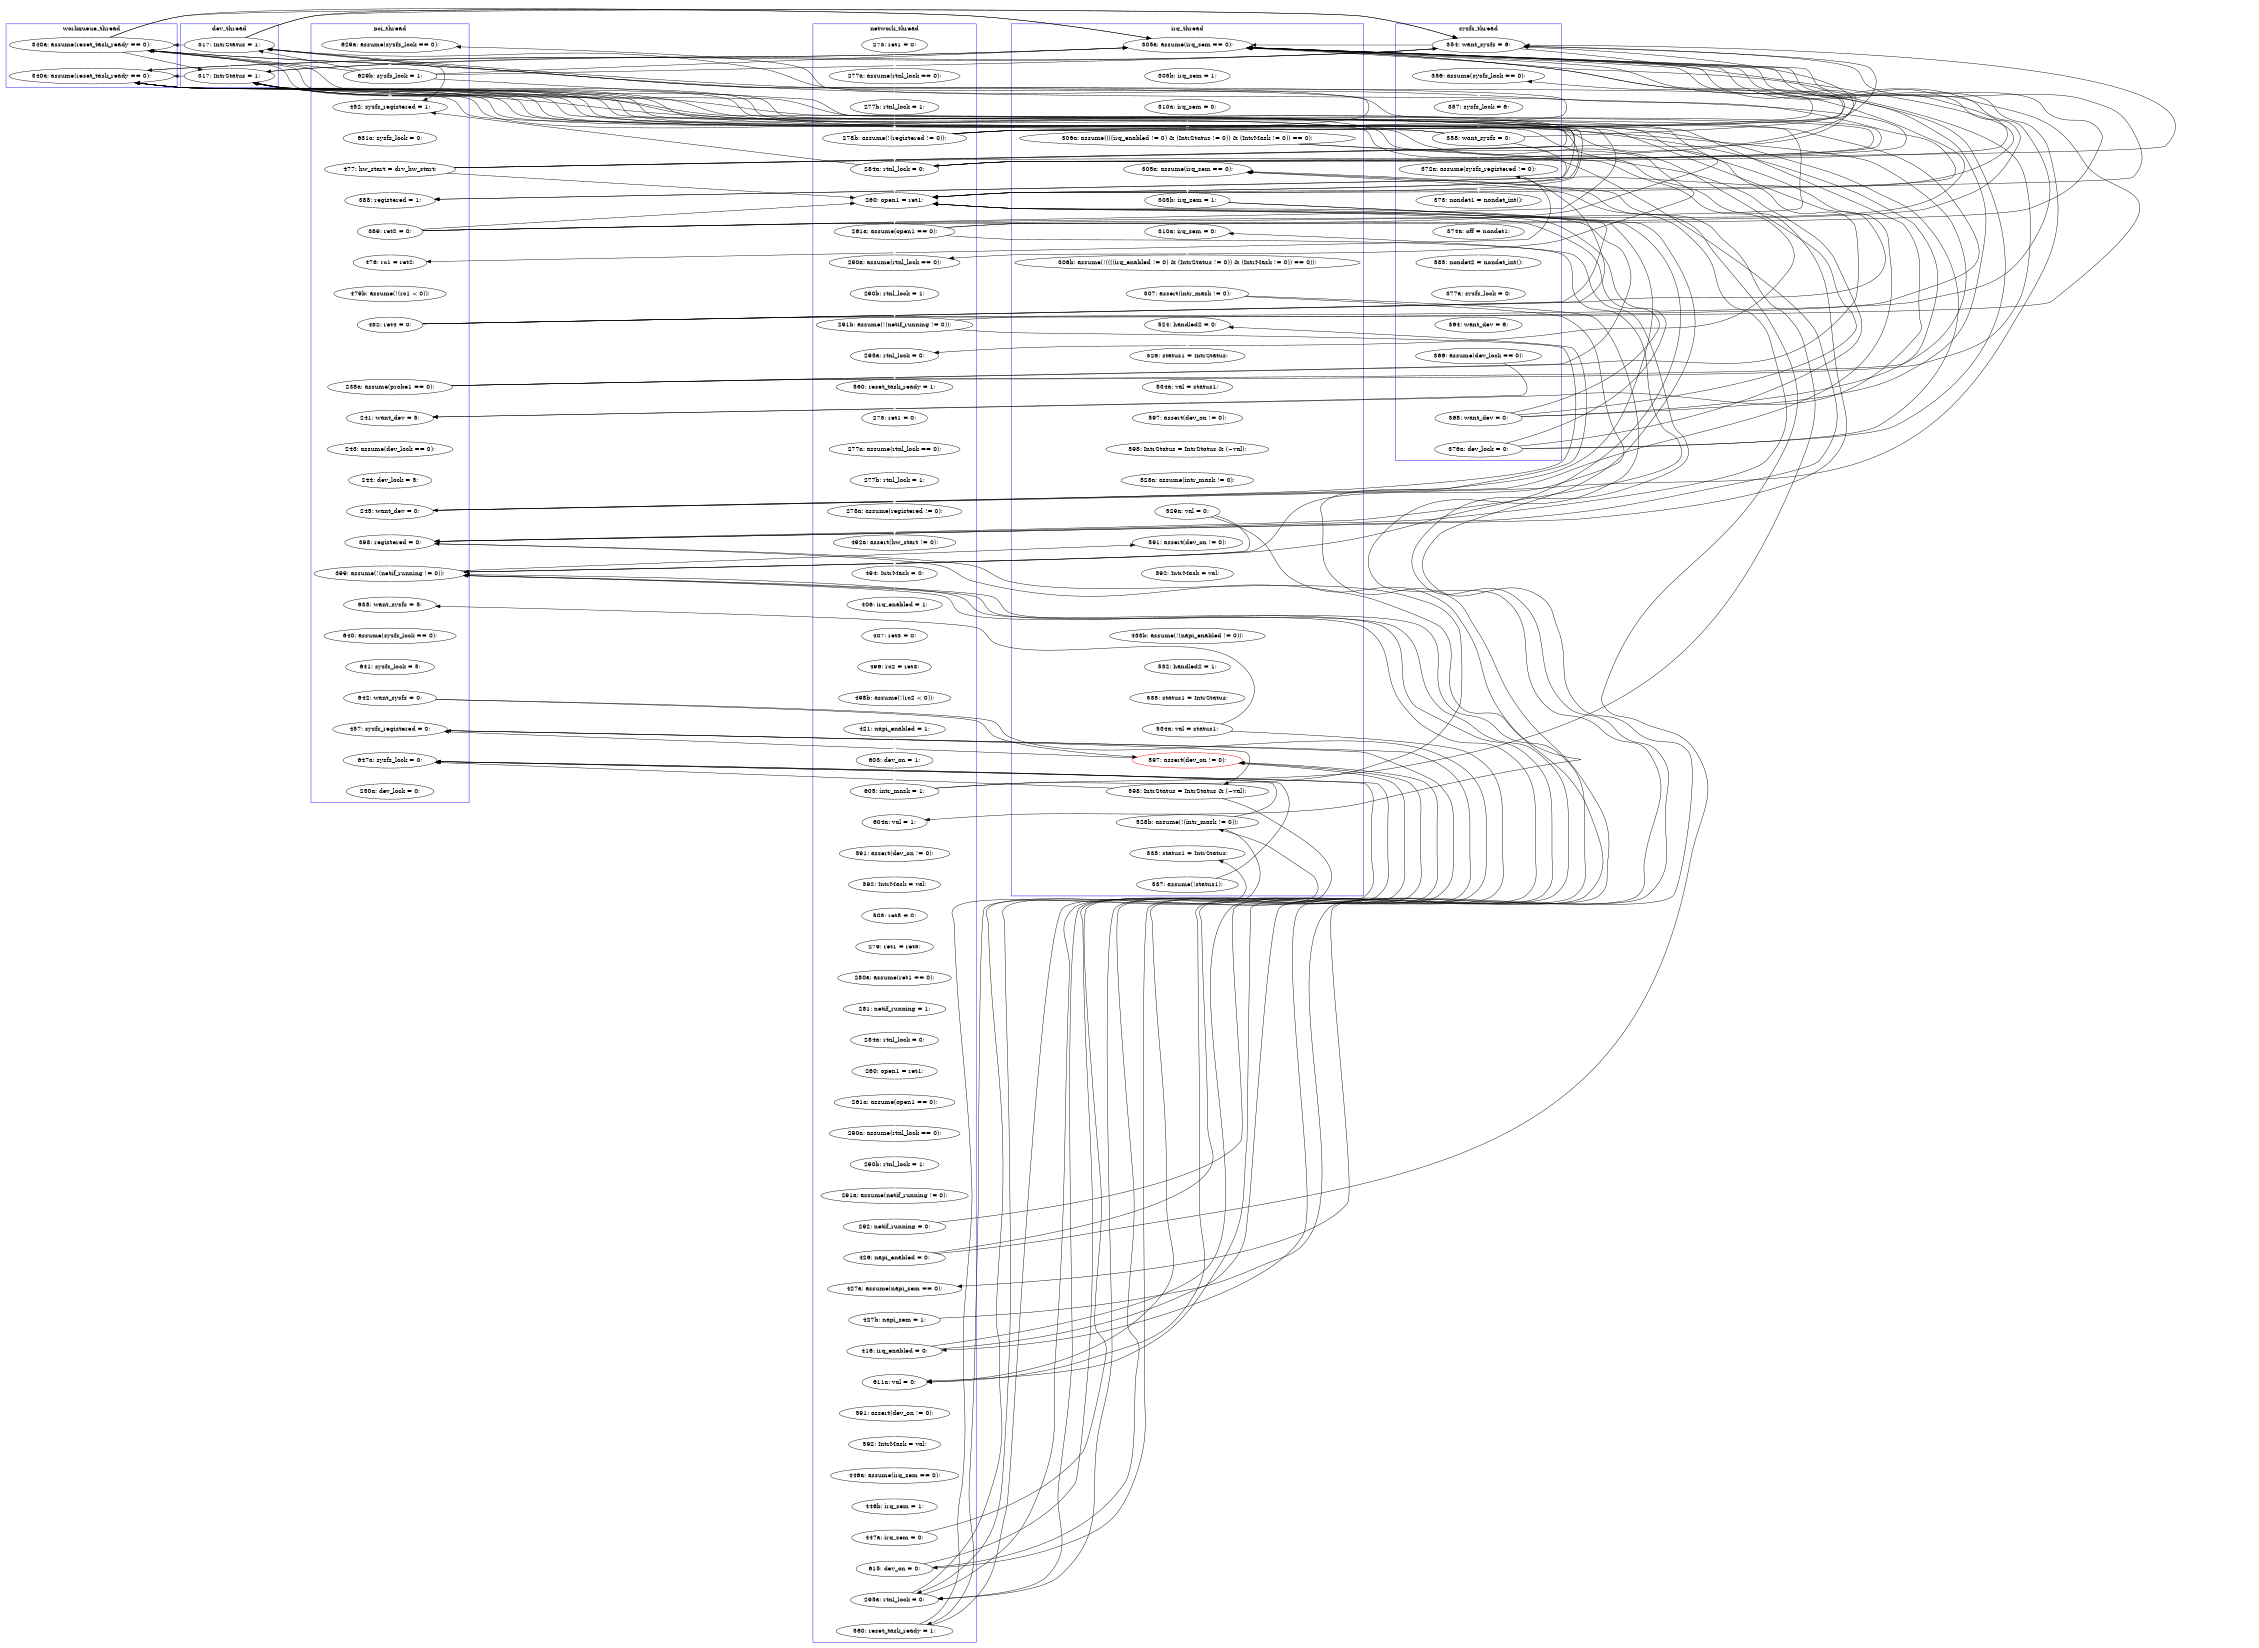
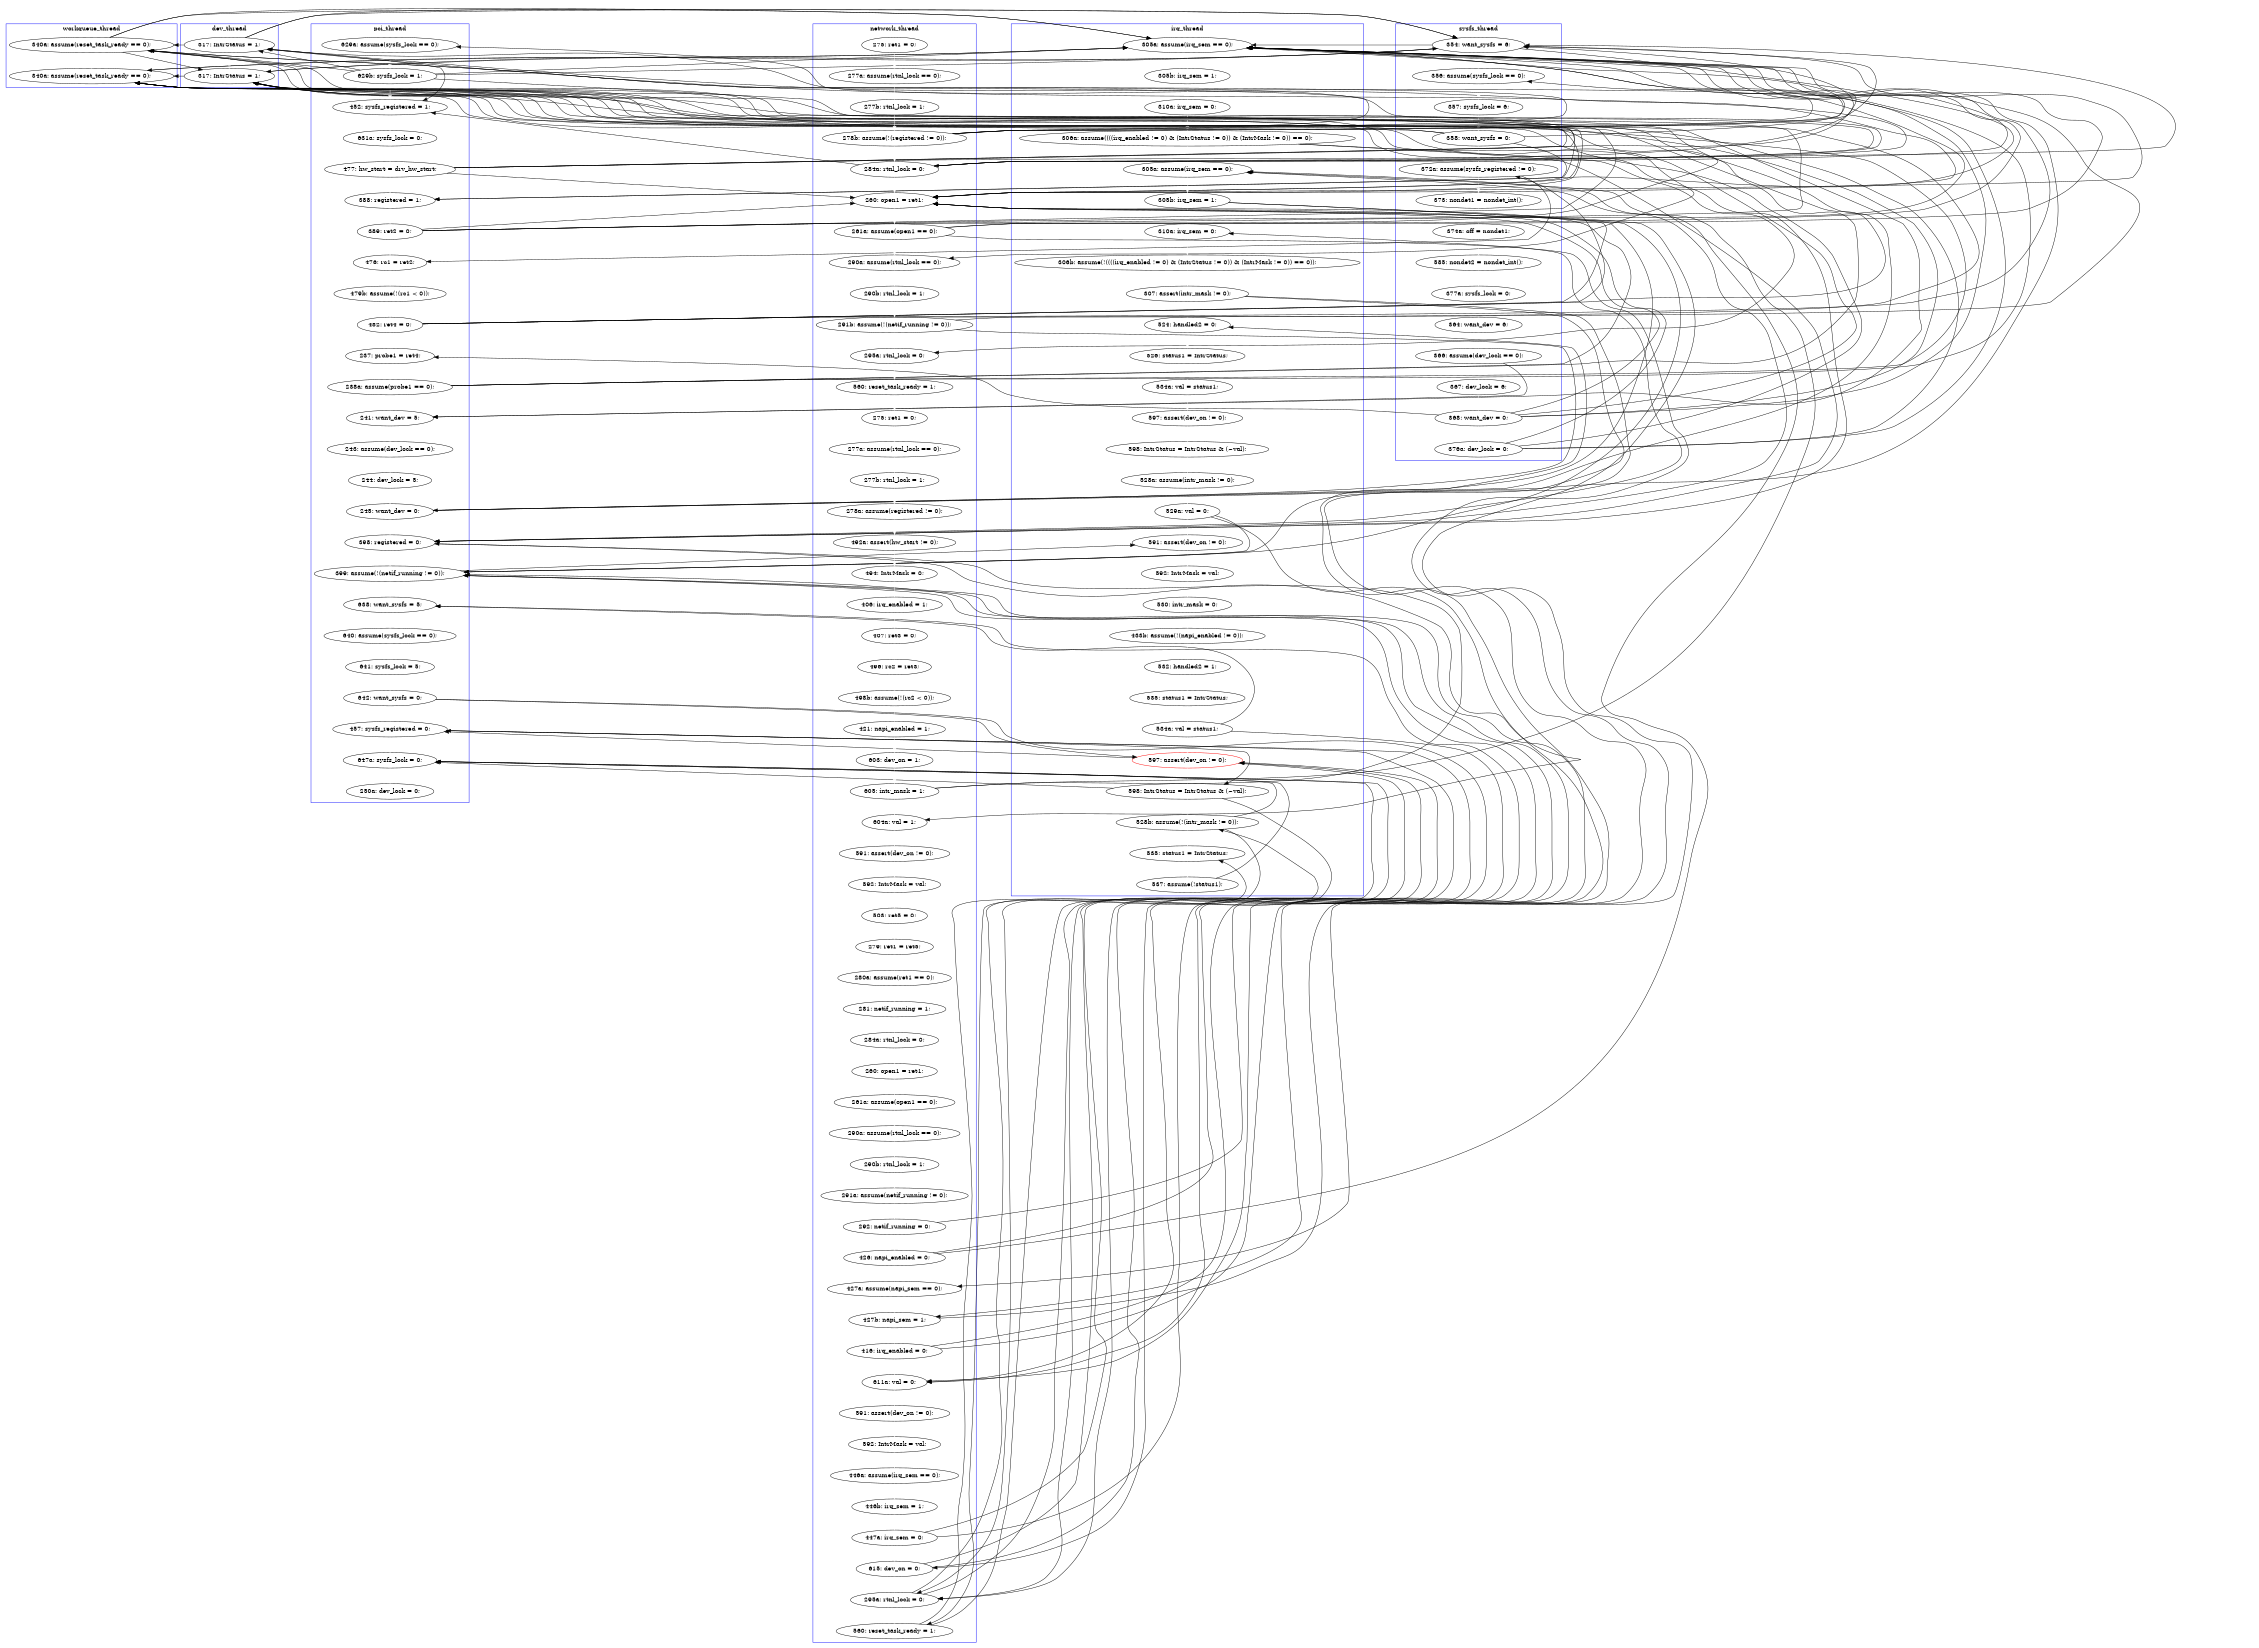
node "237: probe1 = ret4;": added
node "367: dev_lock = 6;": added
node "530: intr_mask = 0;": added
edge "307: assert(intr_mask != 0);" -> "416: irq_enabled = 0;": now "307: assert(intr_mask != 0);" -> "427b: napi_sem = 1;"
edge "447a: irq_sem = 0;" -> "638: want_sysfs = 5;": added
